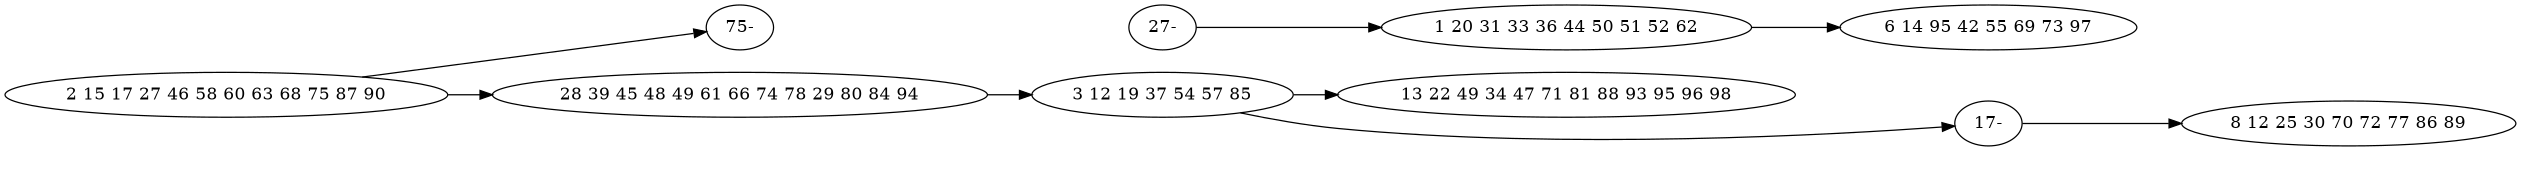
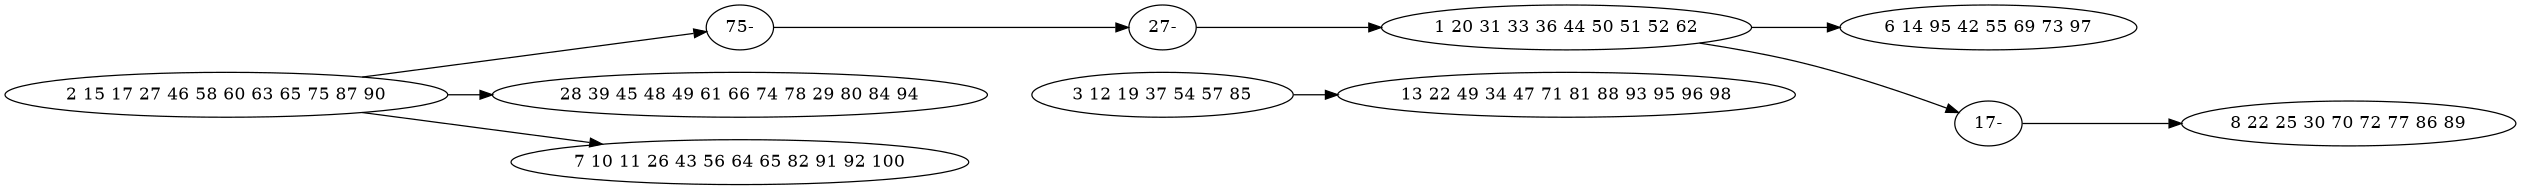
edge "75-" -> "27-": added
node "2 15 17 27 46 58 60 63 68 75 87 90": label "2 15 17 27 46 58 60 63 68 75 87 90" -> "2 15 17 27 46 58 60 63 65 75 87 90"
edge "28 39 45 48 49 61 66 74 78 29 80 84 94" -> "3 12 19 37 54 57 85": removed
node "8 12 25 30 70 72 77 86 89": label "8 12 25 30 70 72 77 86 89" -> "8 22 25 30 70 72 77 86 89"
edge "3 12 19 37 54 57 85" -> "17-": now "1 20 31 33 36 44 50 51 52 62" -> "17-"
node "7 10 11 26 43 56 64 65 82 91 92 100": added
